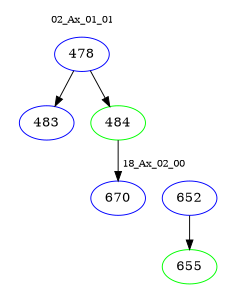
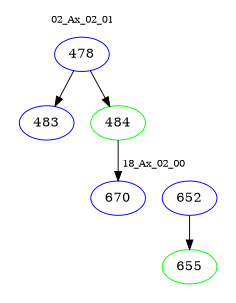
cluster "02_Ax_01_01": label "02_Ax_01_01" -> "02_Ax_02_01"
